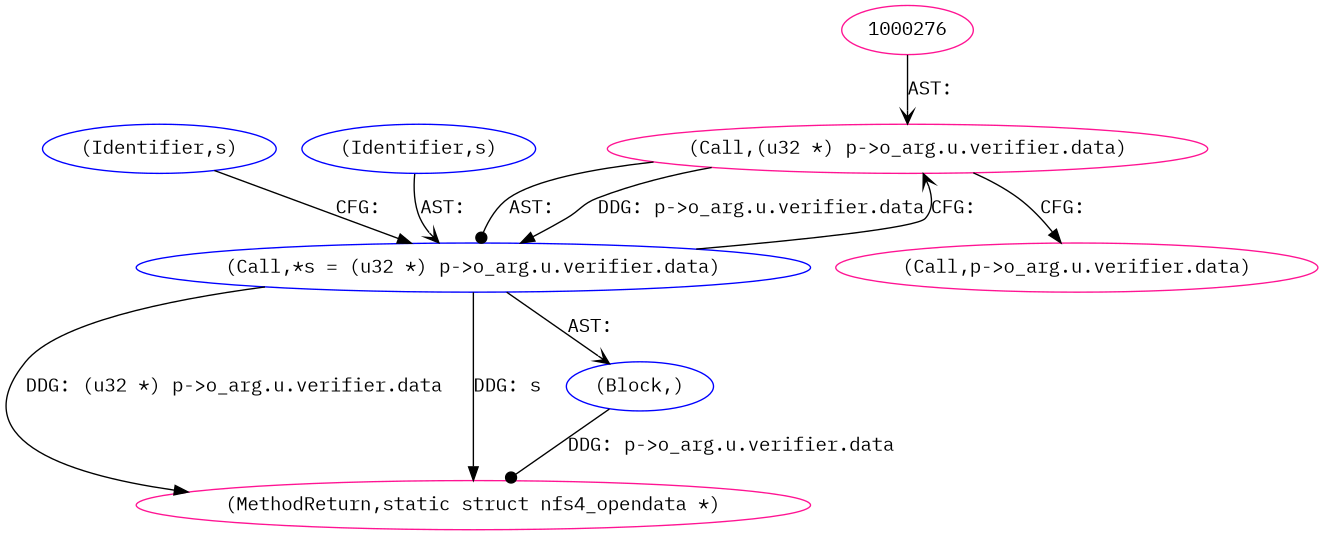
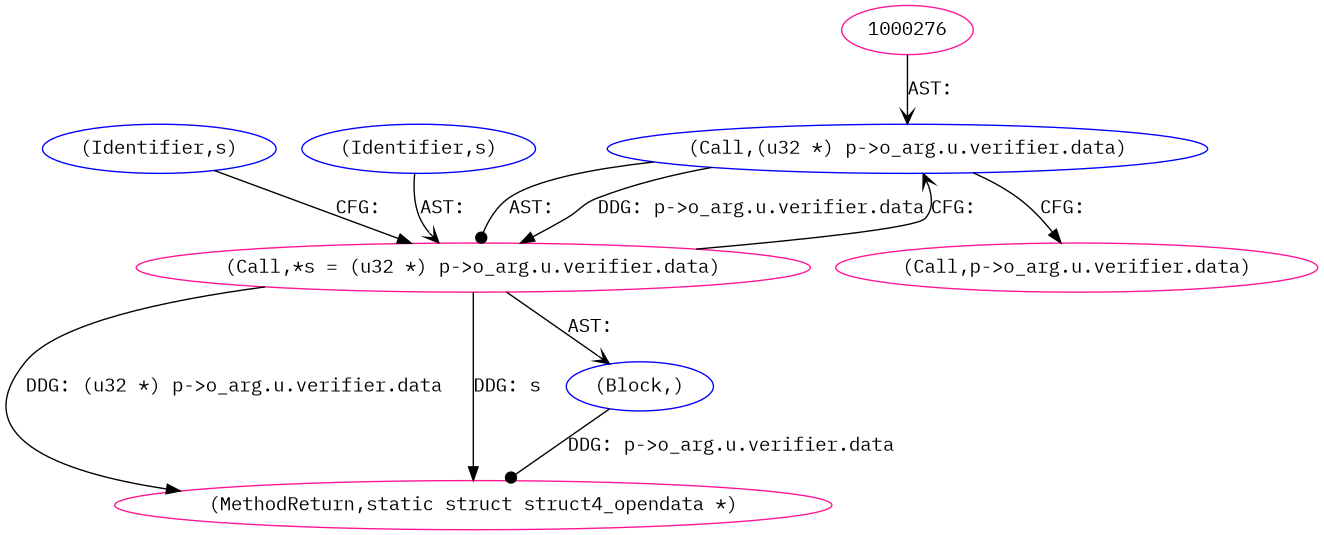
node "(Call,(u32 *) p->o_arg.u.verifier.data)": color deeppink -> blue
node "(Call,*s = (u32 *) p->o_arg.u.verifier.data)": color blue -> deeppink
node "(MethodReturn,static struct nfs4_opendata *)": label "(MethodReturn,static struct nfs4_opendata *)" -> "(MethodReturn,static struct struct4_opendata *)"
